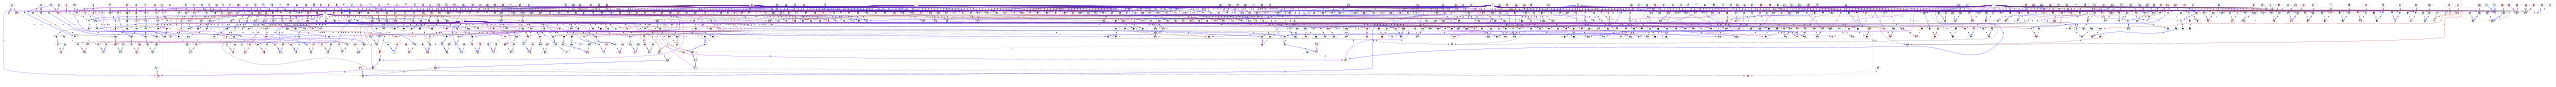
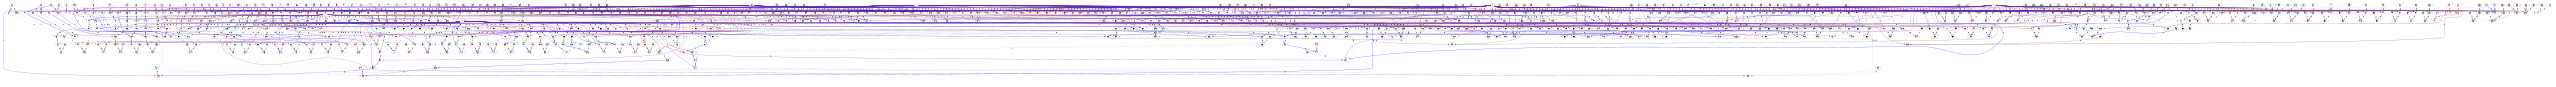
node "515": added
